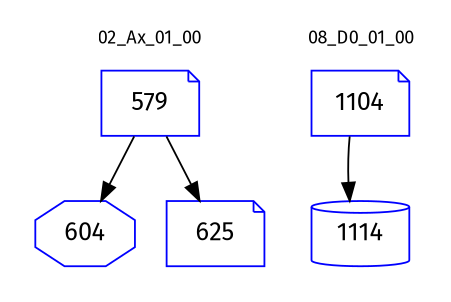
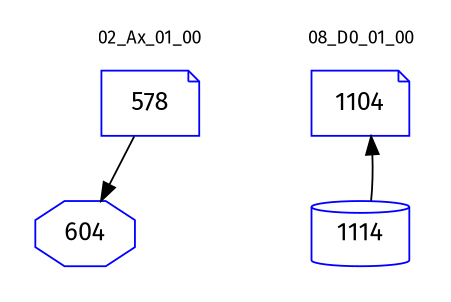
node "579": label "579" -> "578"
edge "1104" -> "1114": reversed
node "625": removed
